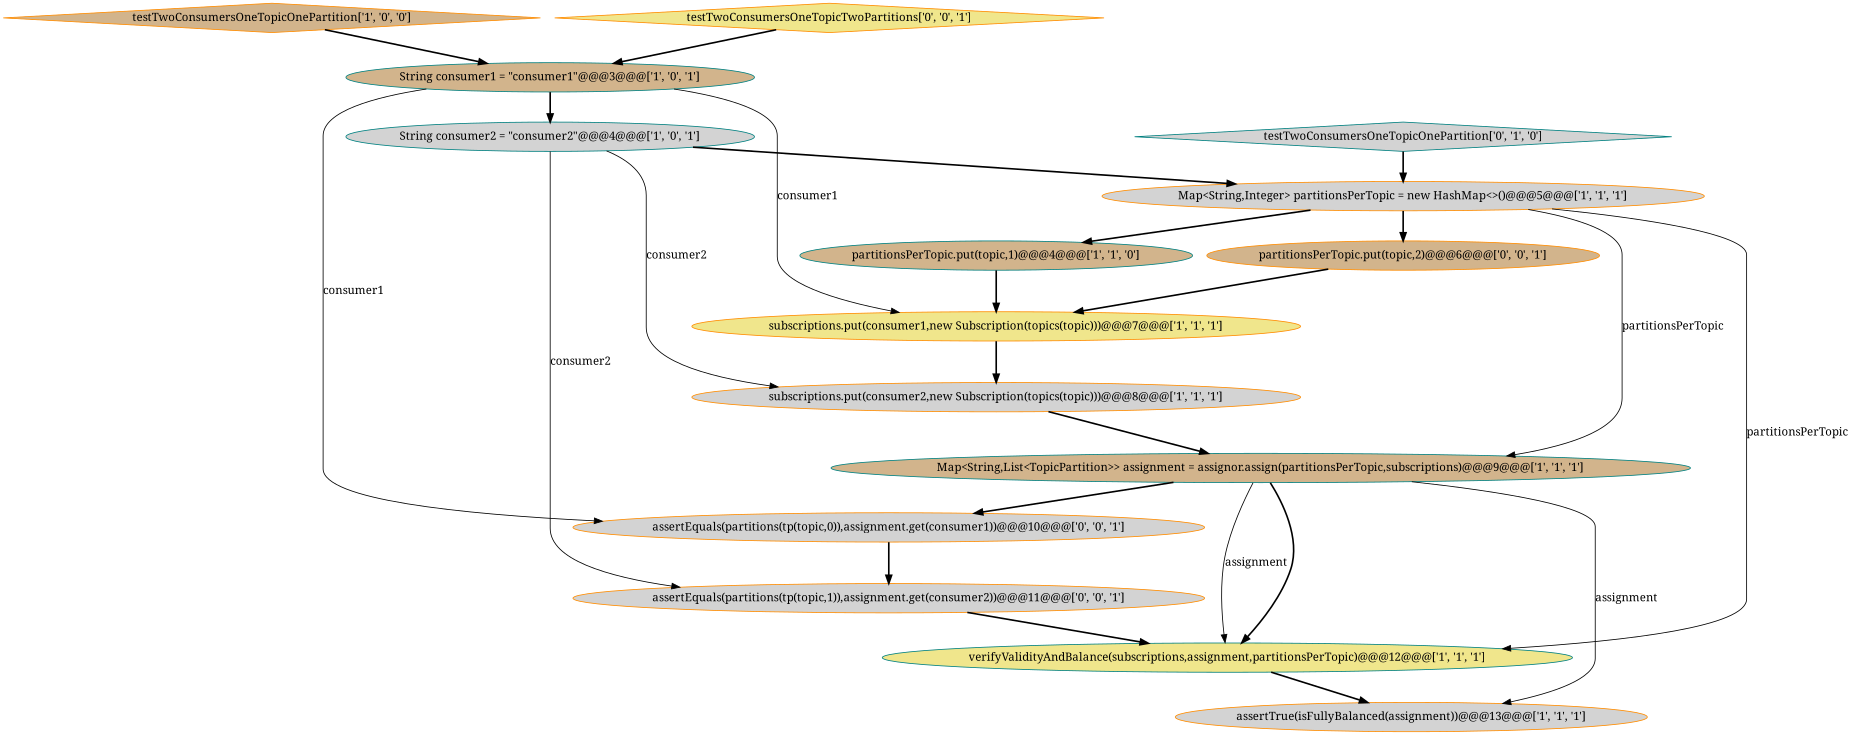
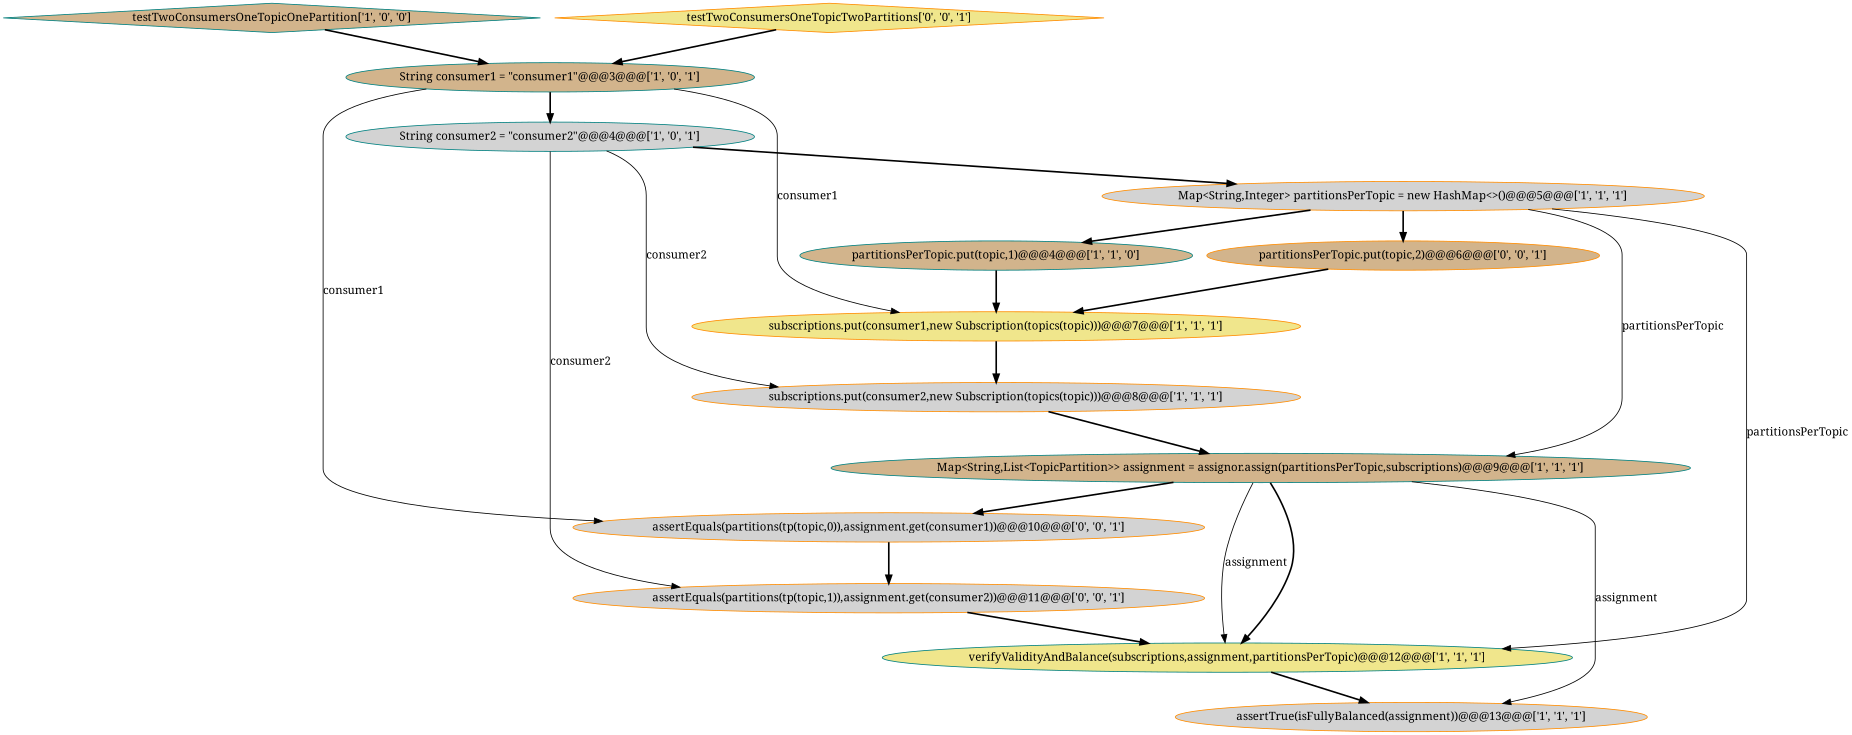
node "testTwoConsumersOneTopicOnePartition['1', '0', '0']": color darkorange -> teal
node "testTwoConsumersOneTopicOnePartition['0', '1', '0']": removed
